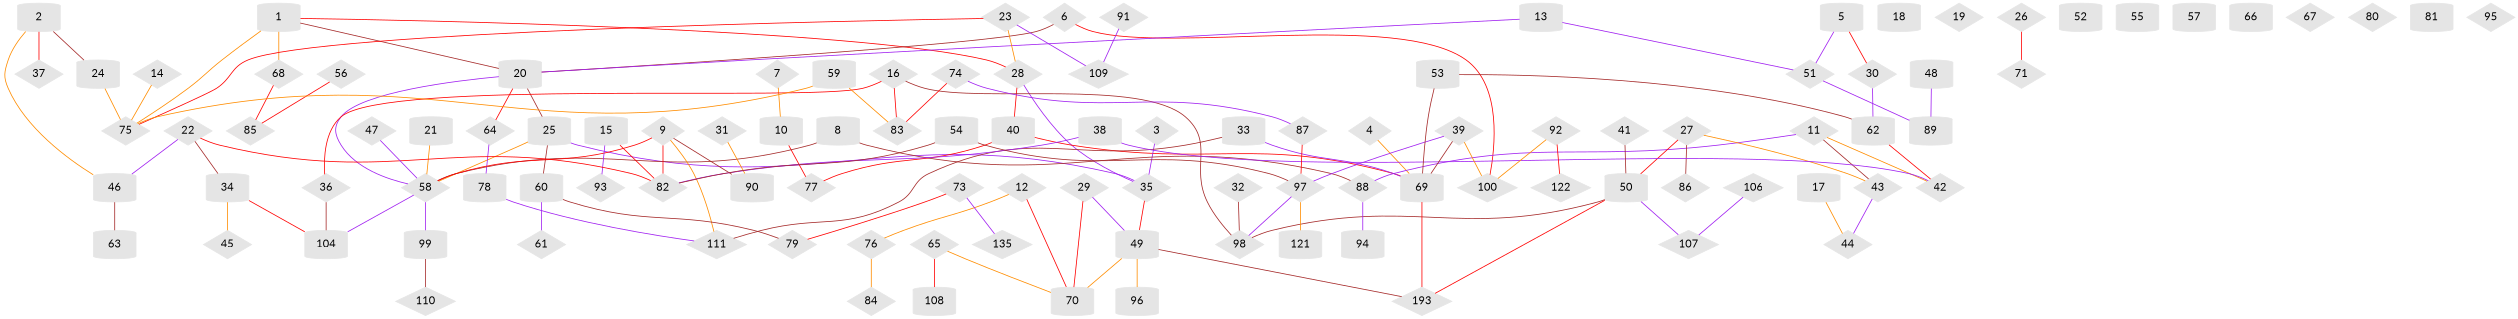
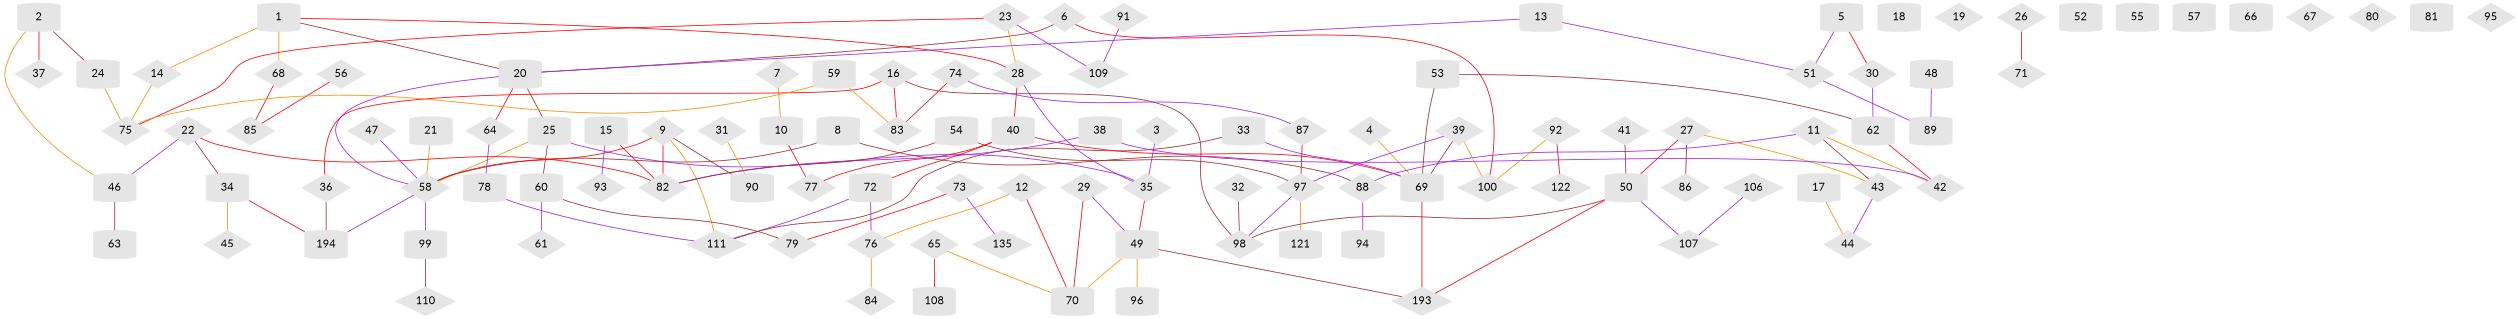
edge "1" -- "75": now "1" -- "14"
node "72": added
node "104": label "104" -> "194"
